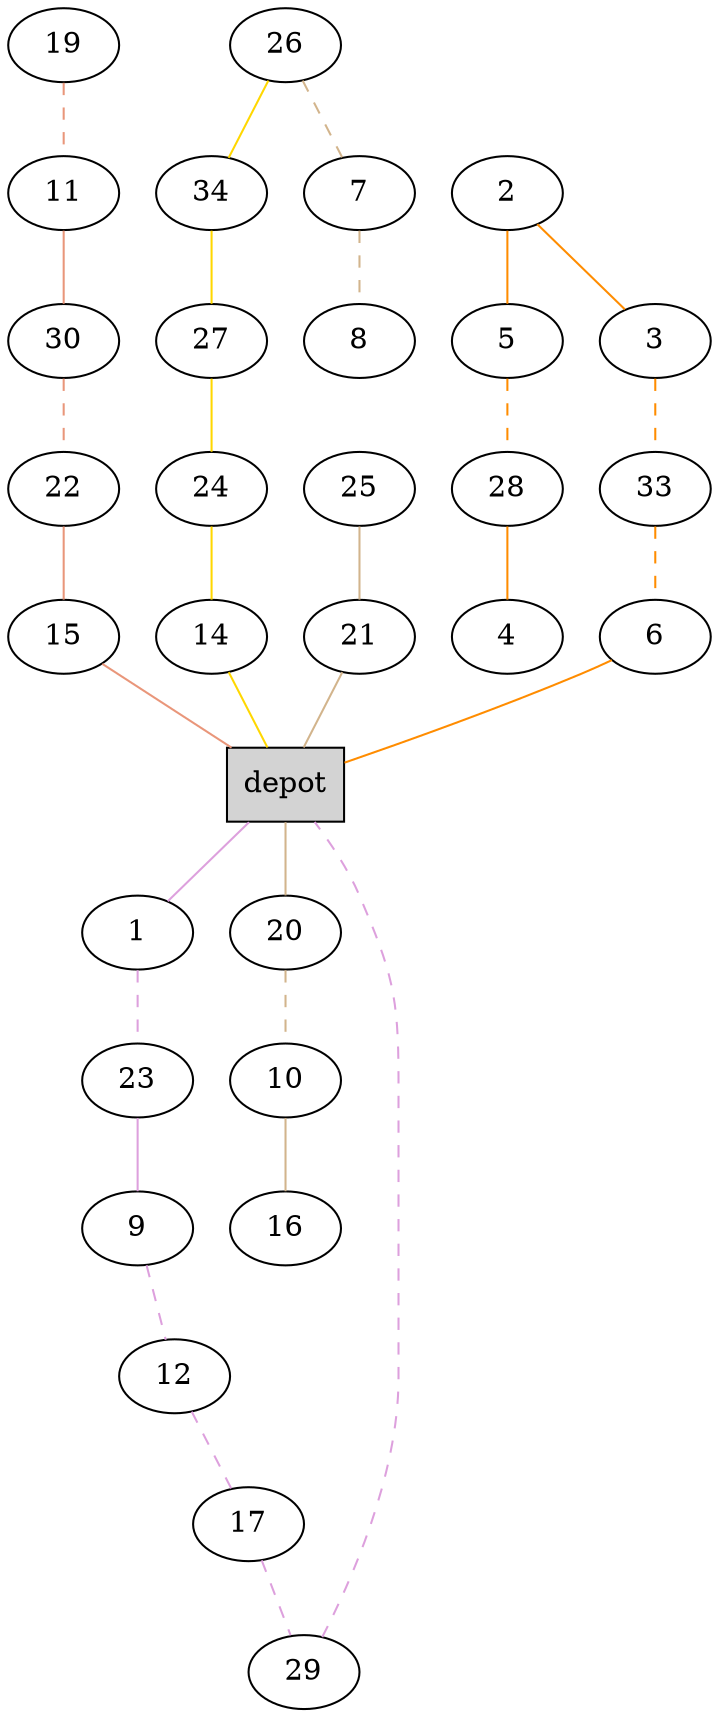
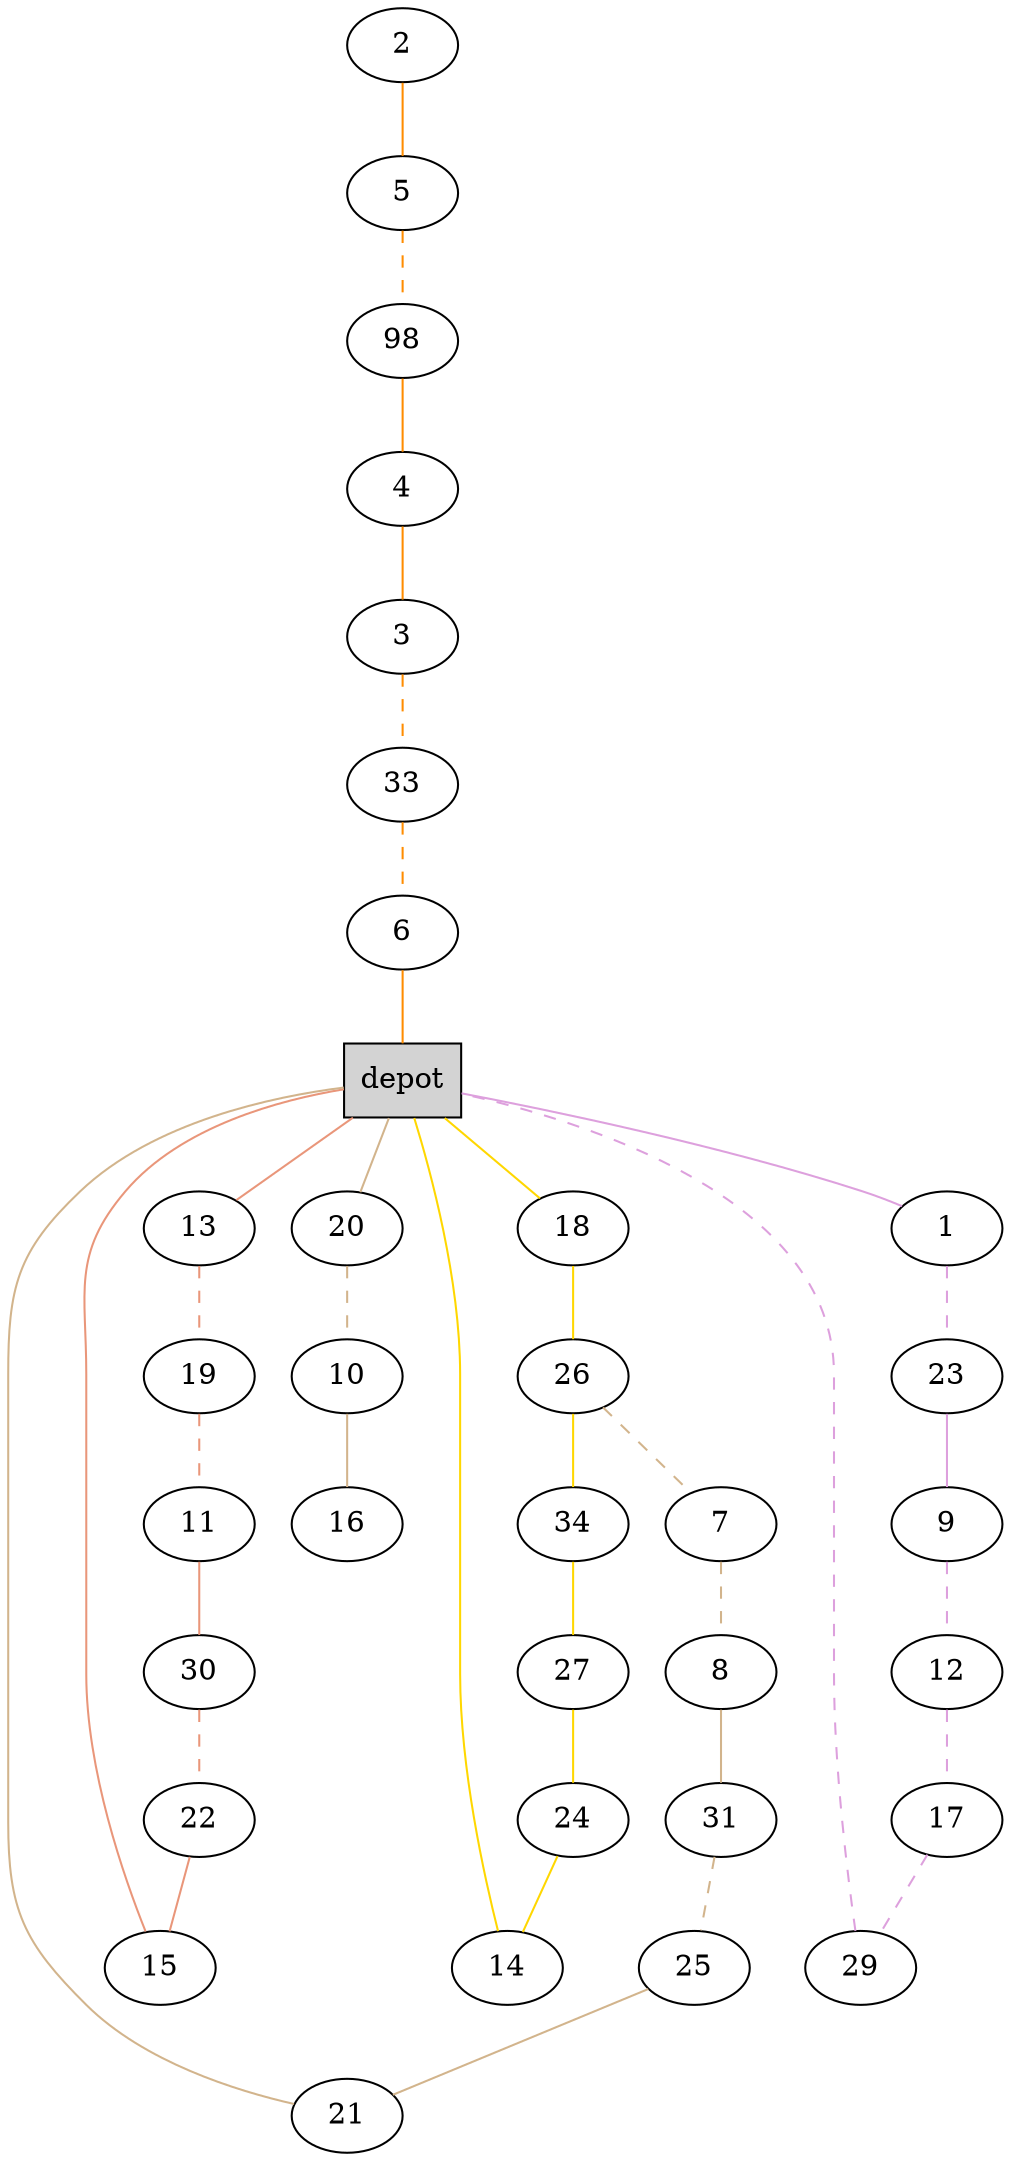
edge "2" -- "3": now "4" -- "3"
node "28": label "28" -> "98"
node "13": added
node "18": added
node "31": added
